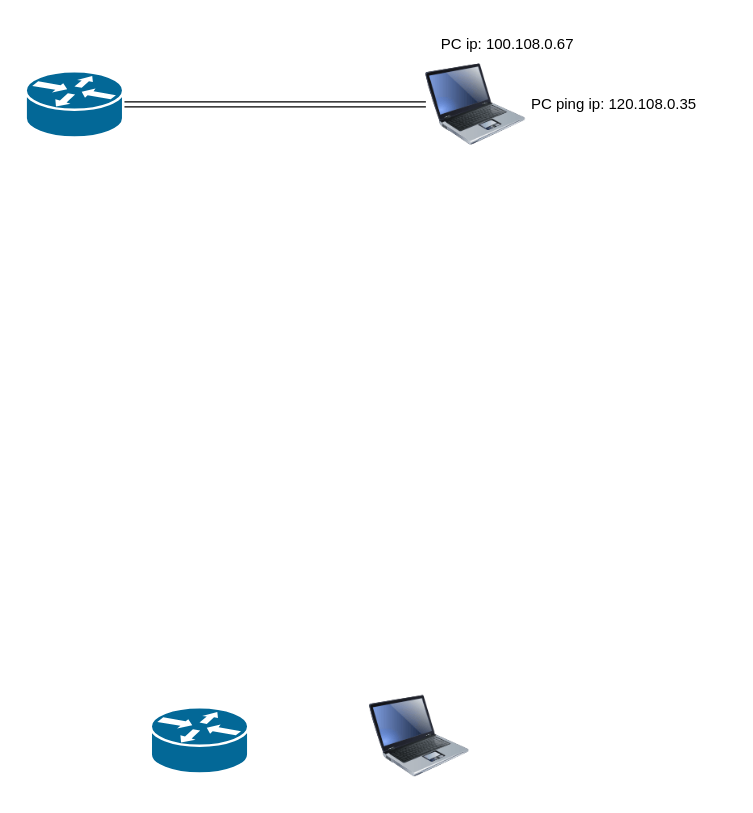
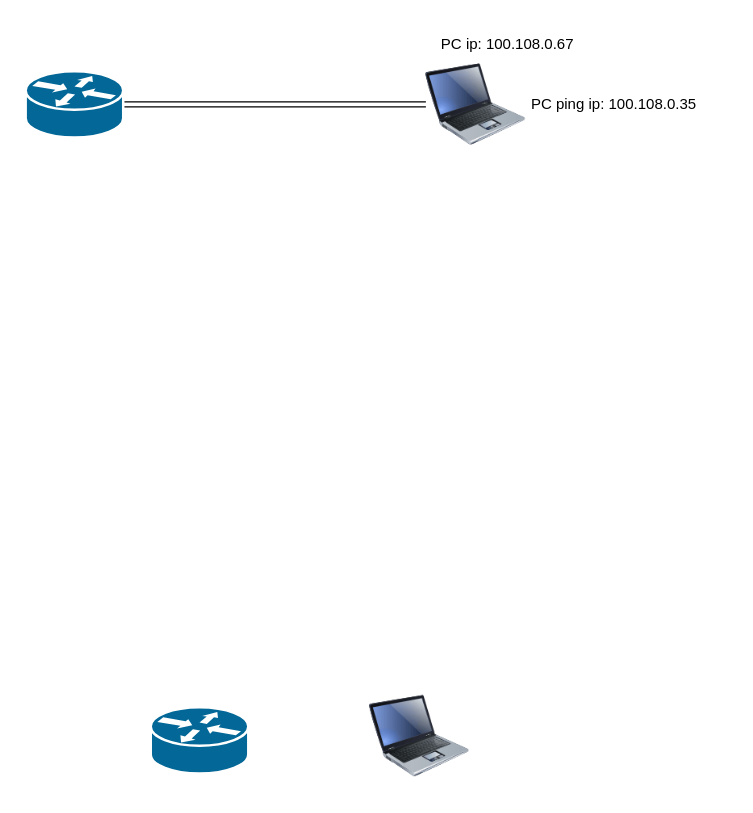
node "PC ping ip: 120.108.0.35": label "PC ping ip: 120.108.0.35" -> "PC ping ip: 100.108.0.35"
